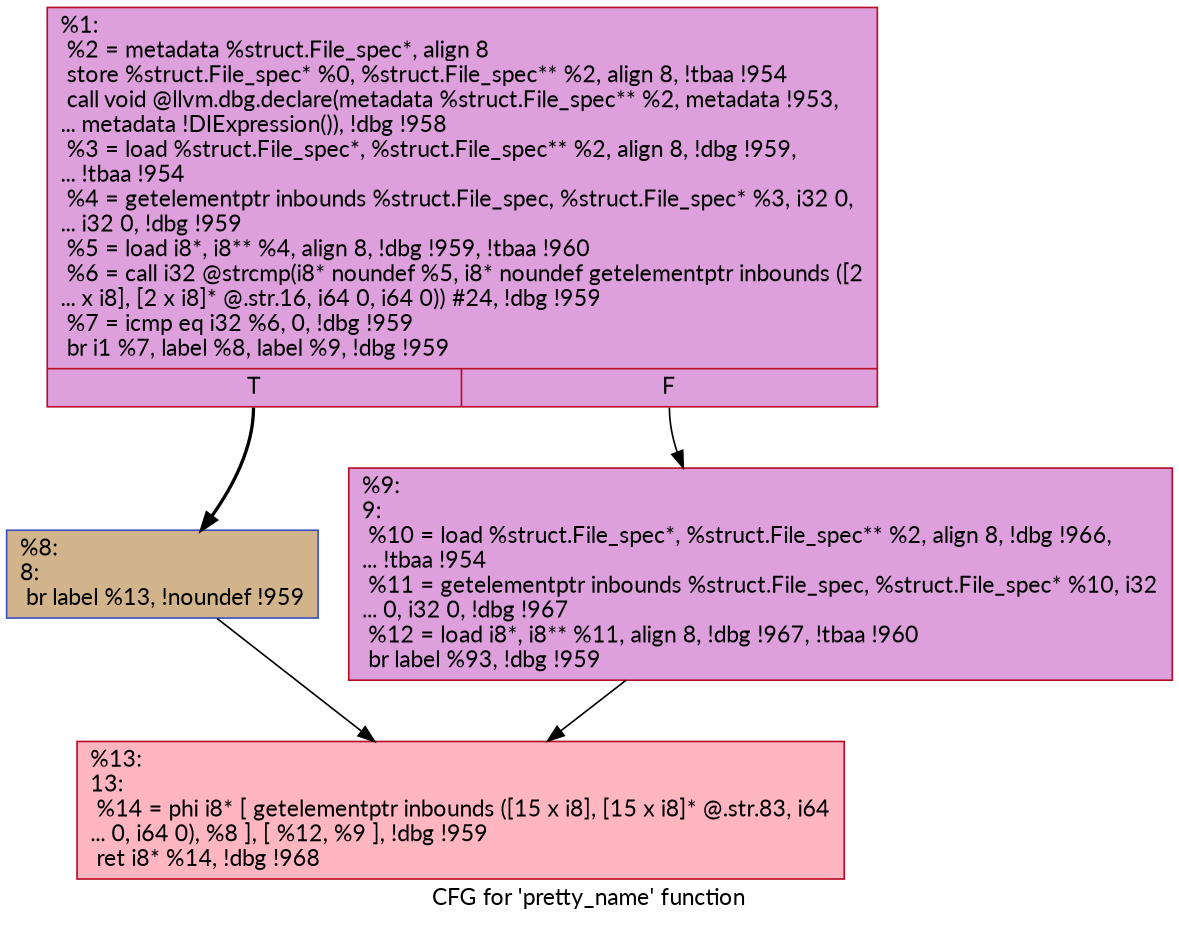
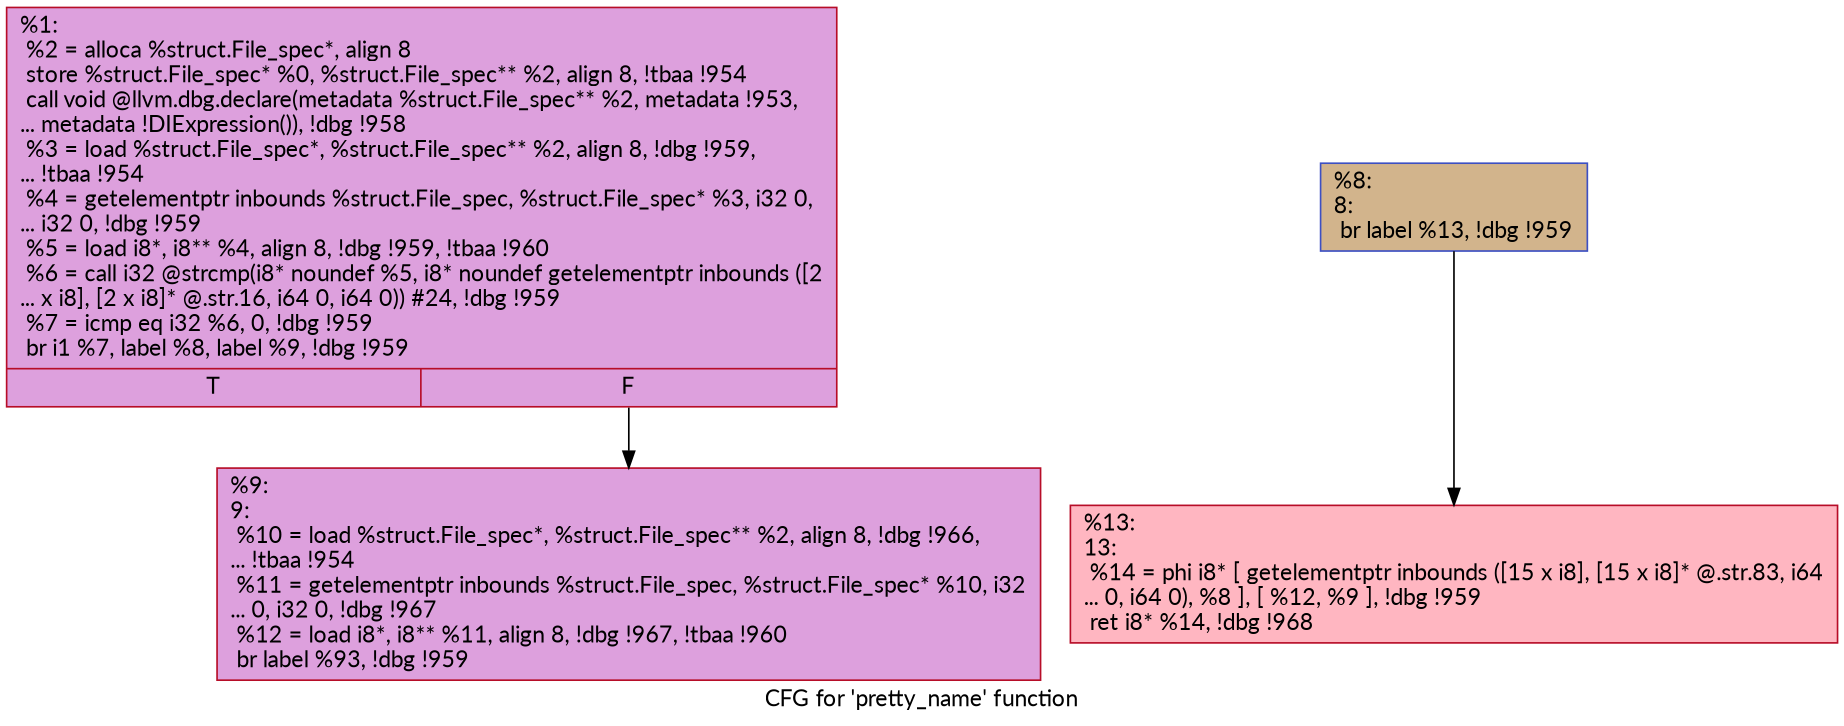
node "%1:": text "%2 = metadata %struct.File_spec*, align 8" -> "%2 = alloca %struct.File_spec*, align 8"
edge "%1:" -> "%8:": removed
node "%8:": text "br label %13, !noundef !959" -> "br label %13, !dbg !959"
edge "%9:" -> "%13:": removed
